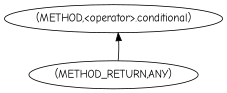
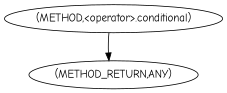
edge "(METHOD_RETURN,ANY)" -> "(METHOD,<operator>.conditional)": reversed
